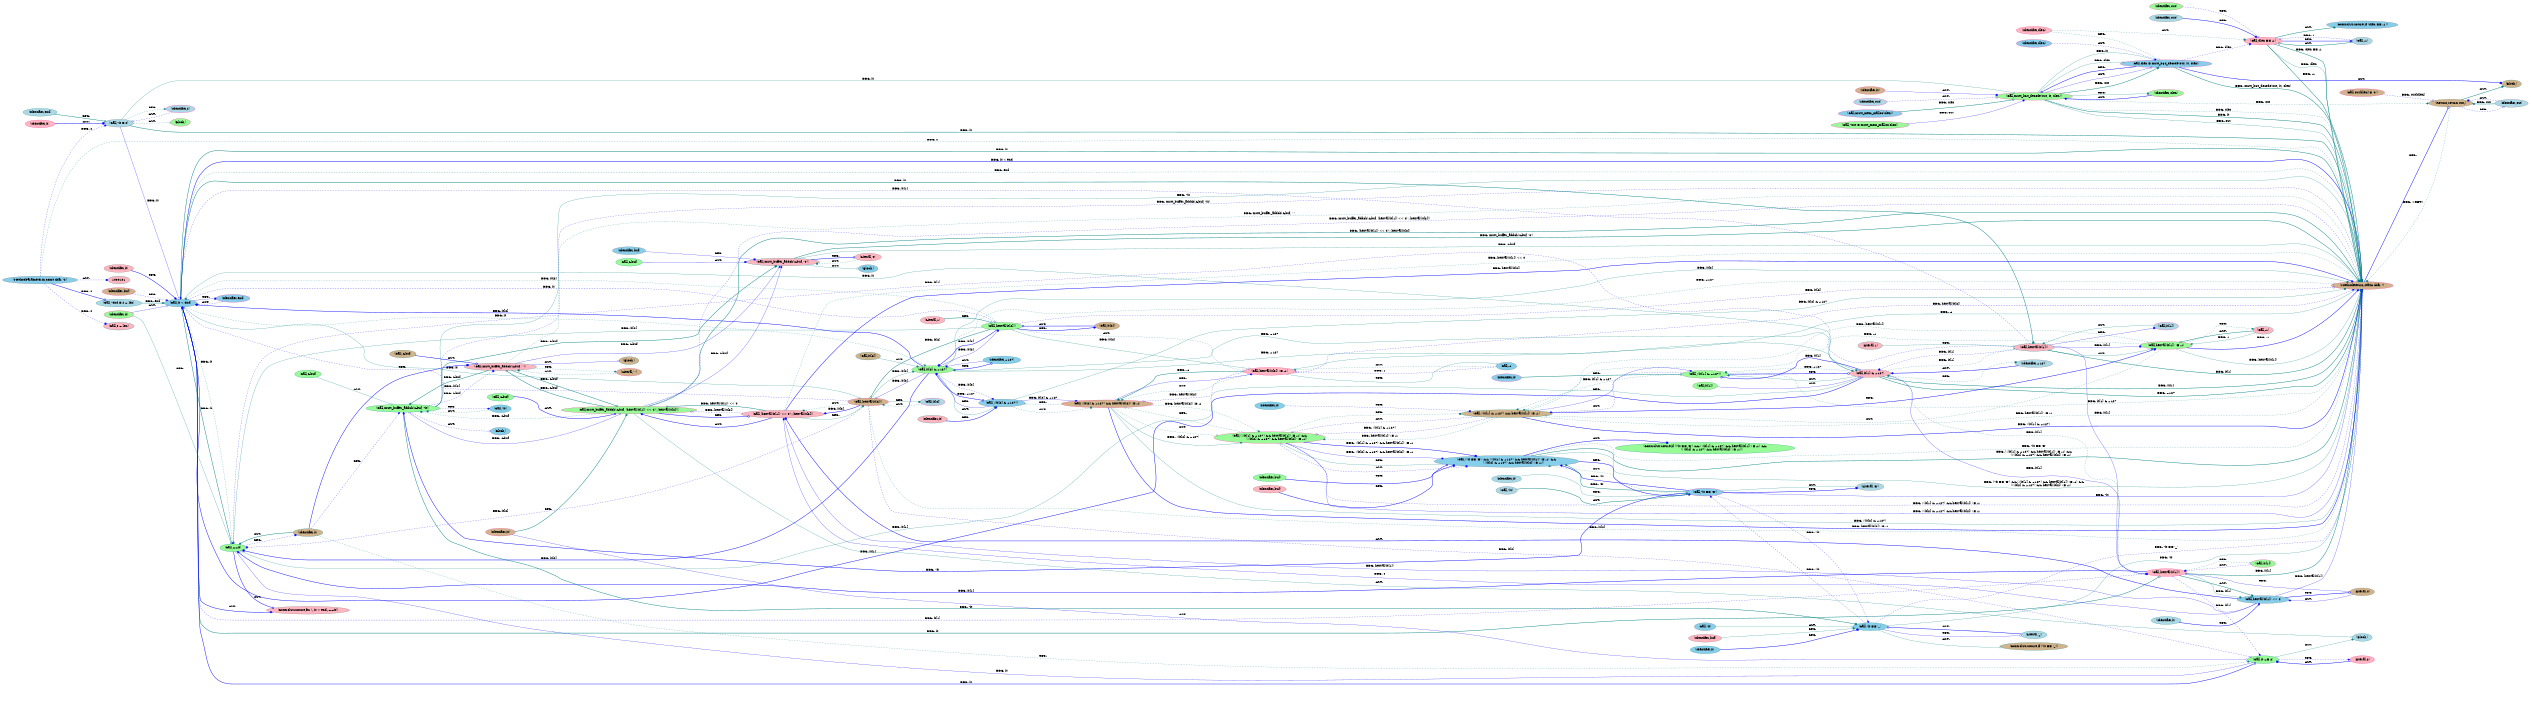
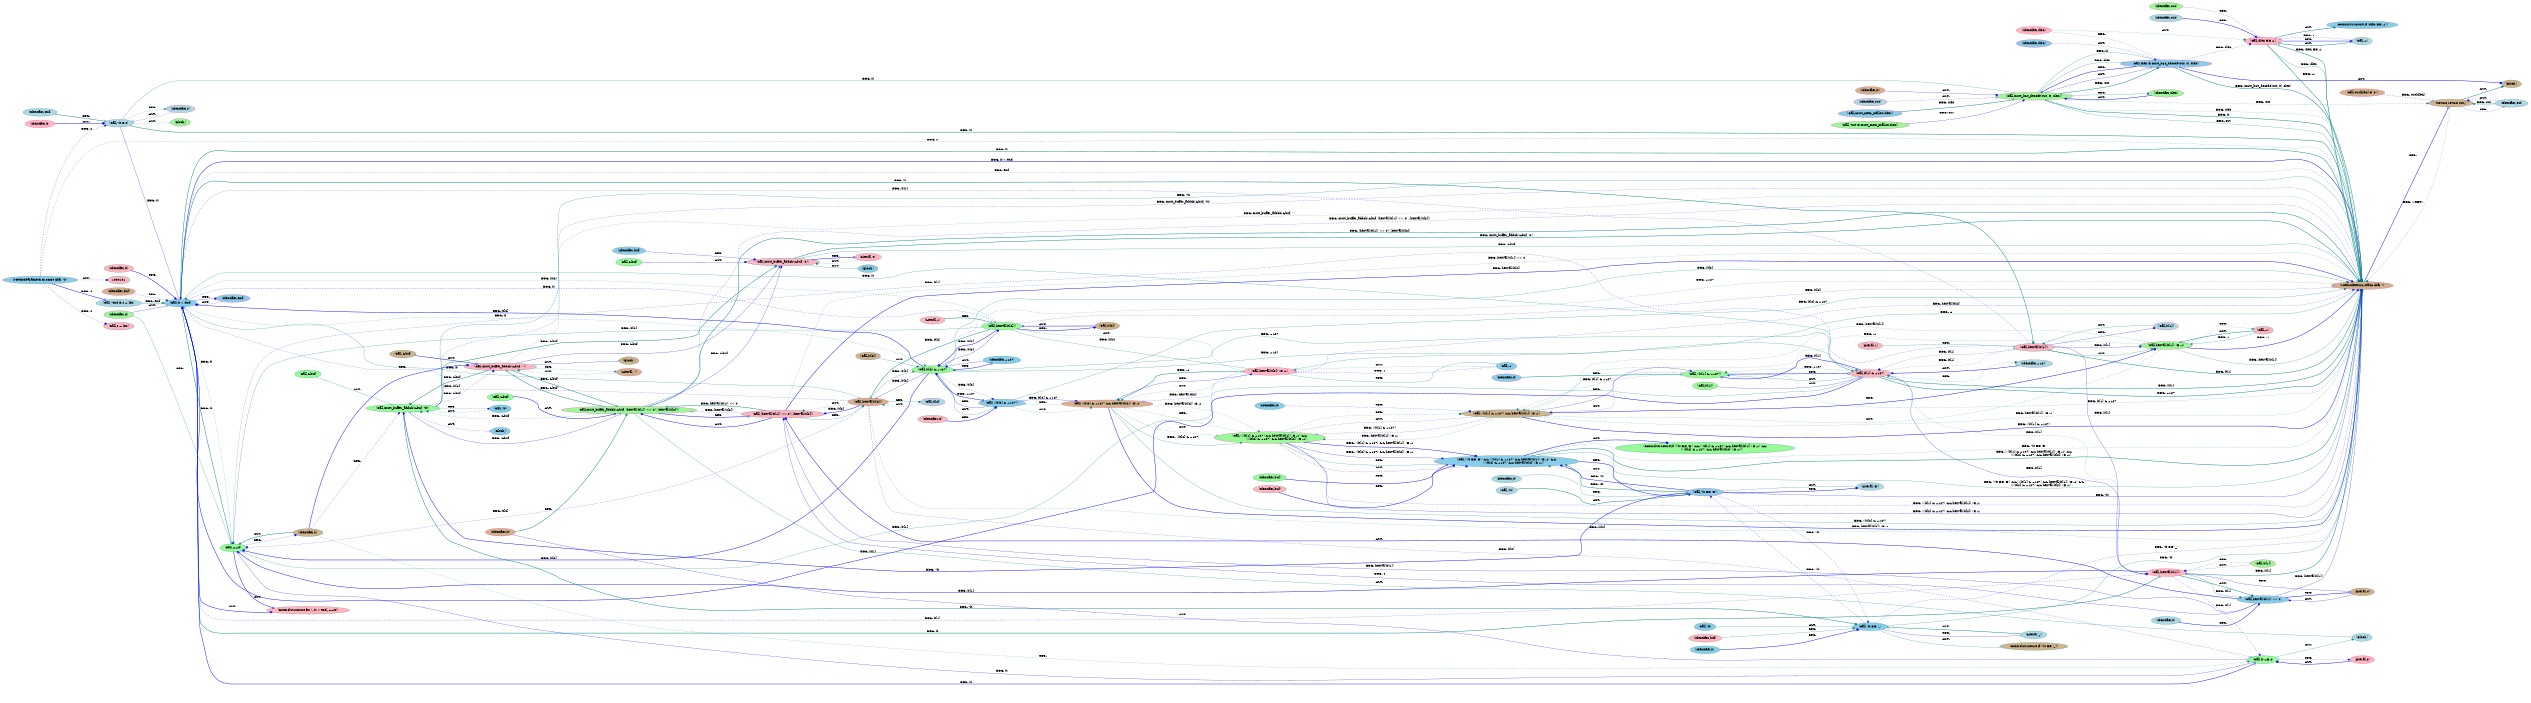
edge "(Literal,'_')" -> "(Call,*it == '_')": color blue -> teal
